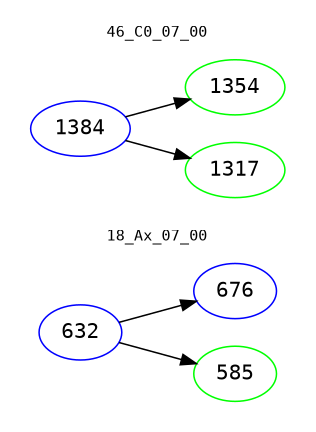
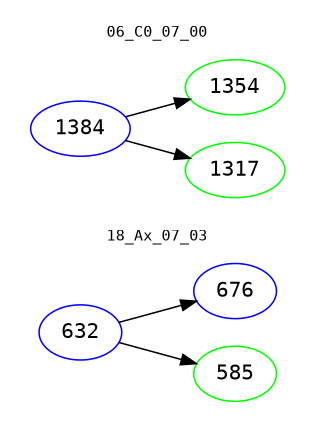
cluster "46_C0_07_00": label "46_C0_07_00" -> "06_C0_07_00"
cluster "18_Ax_07_00": label "18_Ax_07_00" -> "18_Ax_07_03"
